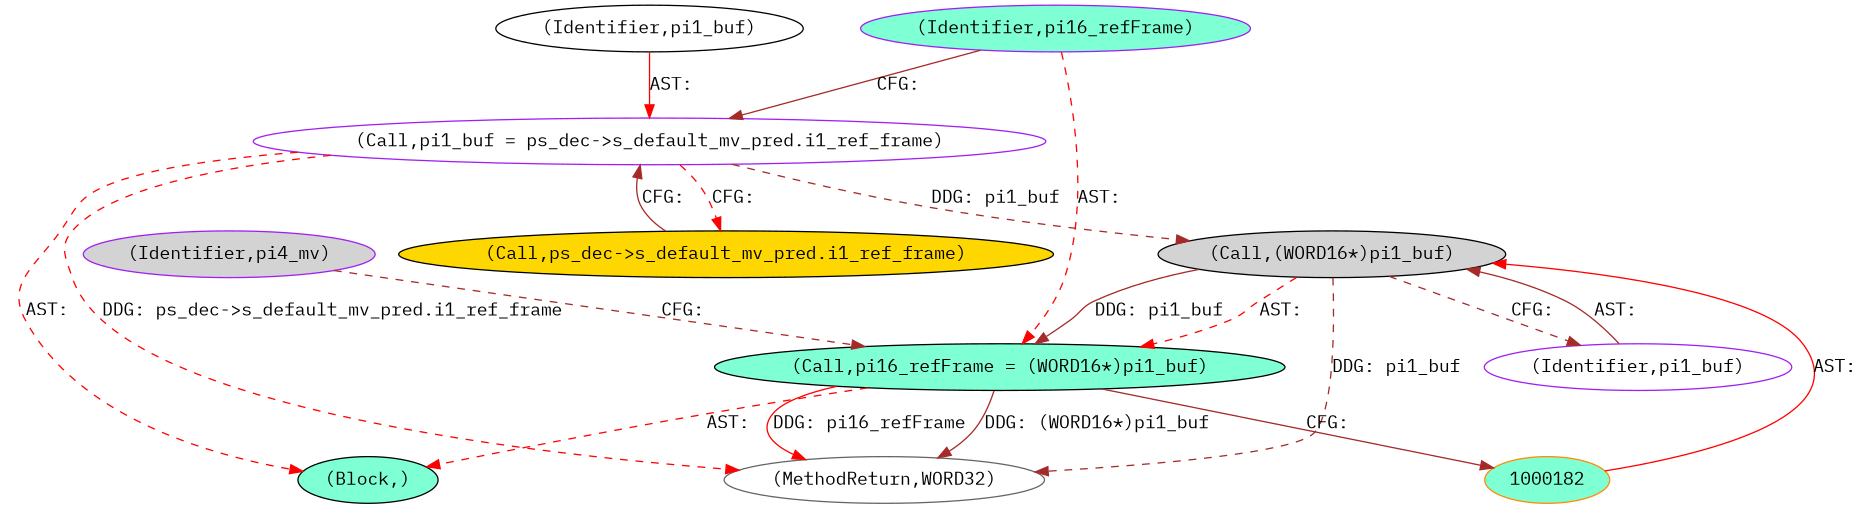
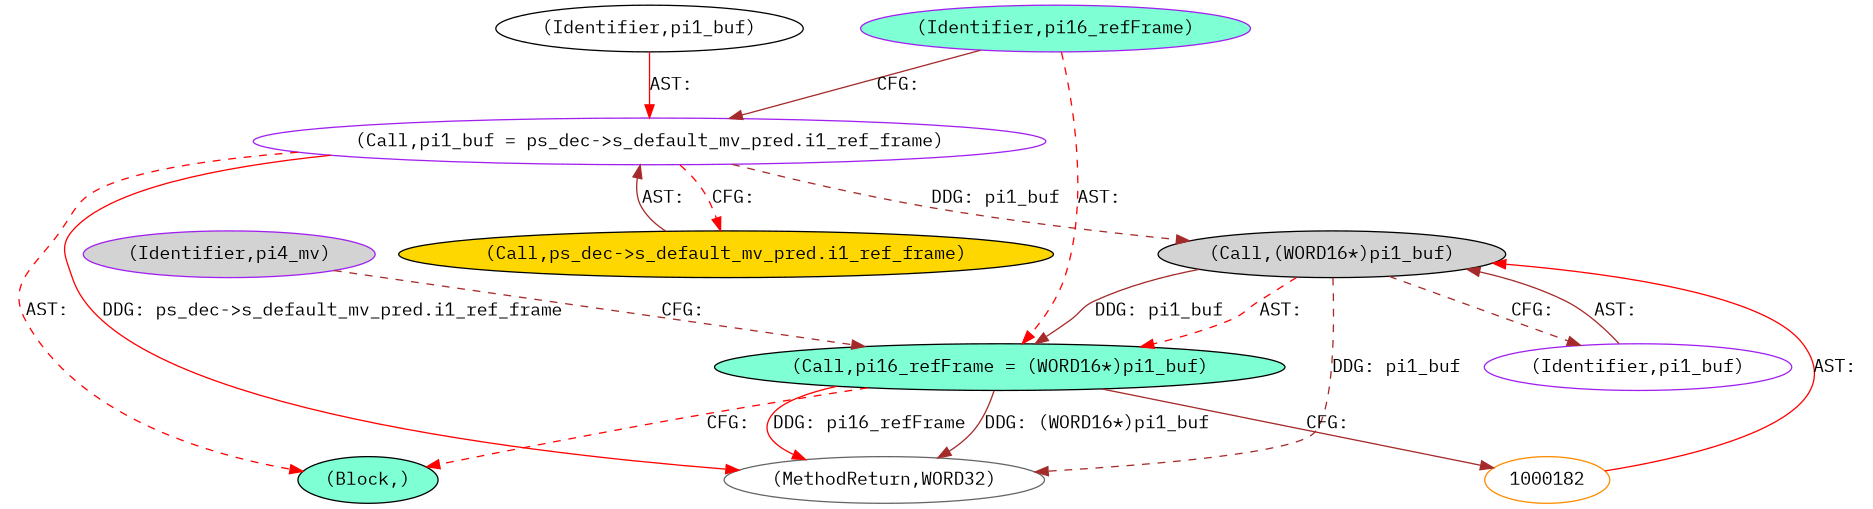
edge "(Call,ps_dec->s_default_mv_pred.i1_ref_frame)" -> "(Call,pi1_buf = ps_dec->s_default_mv_pred.i1_ref_frame)": label "CFG: " -> "AST: "
edge "(Call,pi1_buf = ps_dec->s_default_mv_pred.i1_ref_frame)" -> "(MethodReturn,WORD32)": style dashed -> solid
edge "(Call,pi16_refFrame = (WORD16*)pi1_buf)" -> "(Block,)": label "AST: " -> "CFG: "
node "1000182": fillcolor aquamarine -> white
